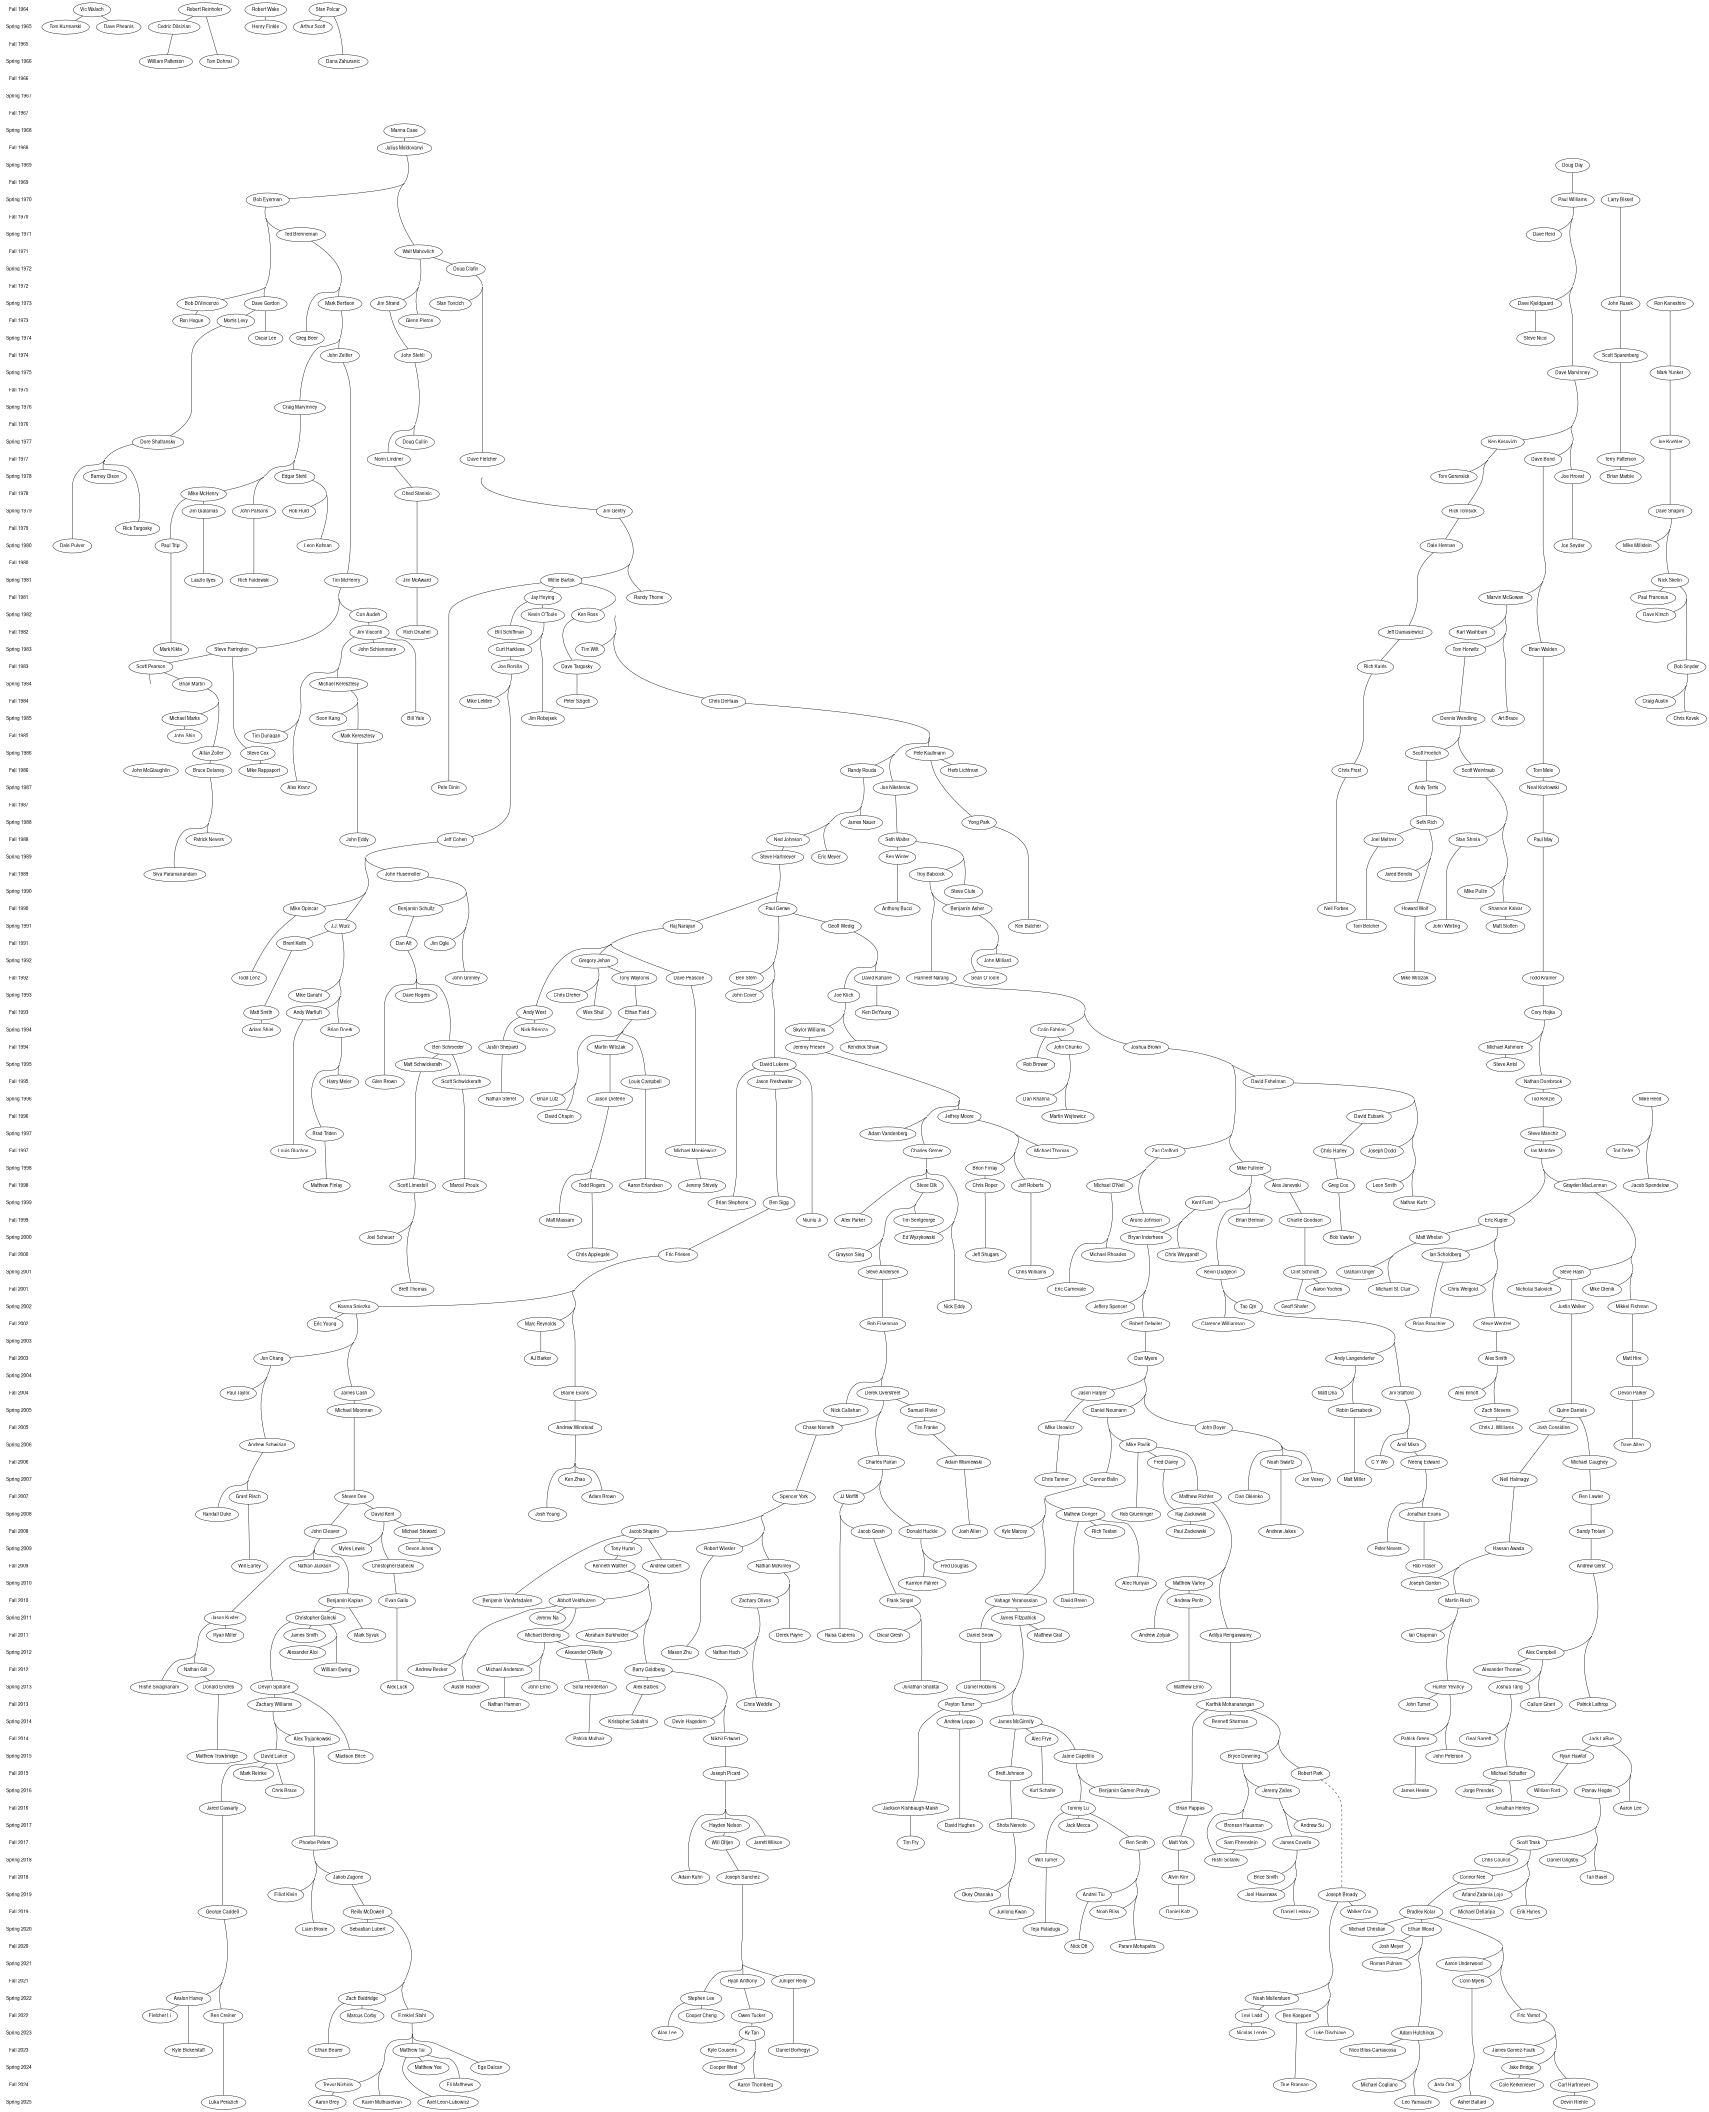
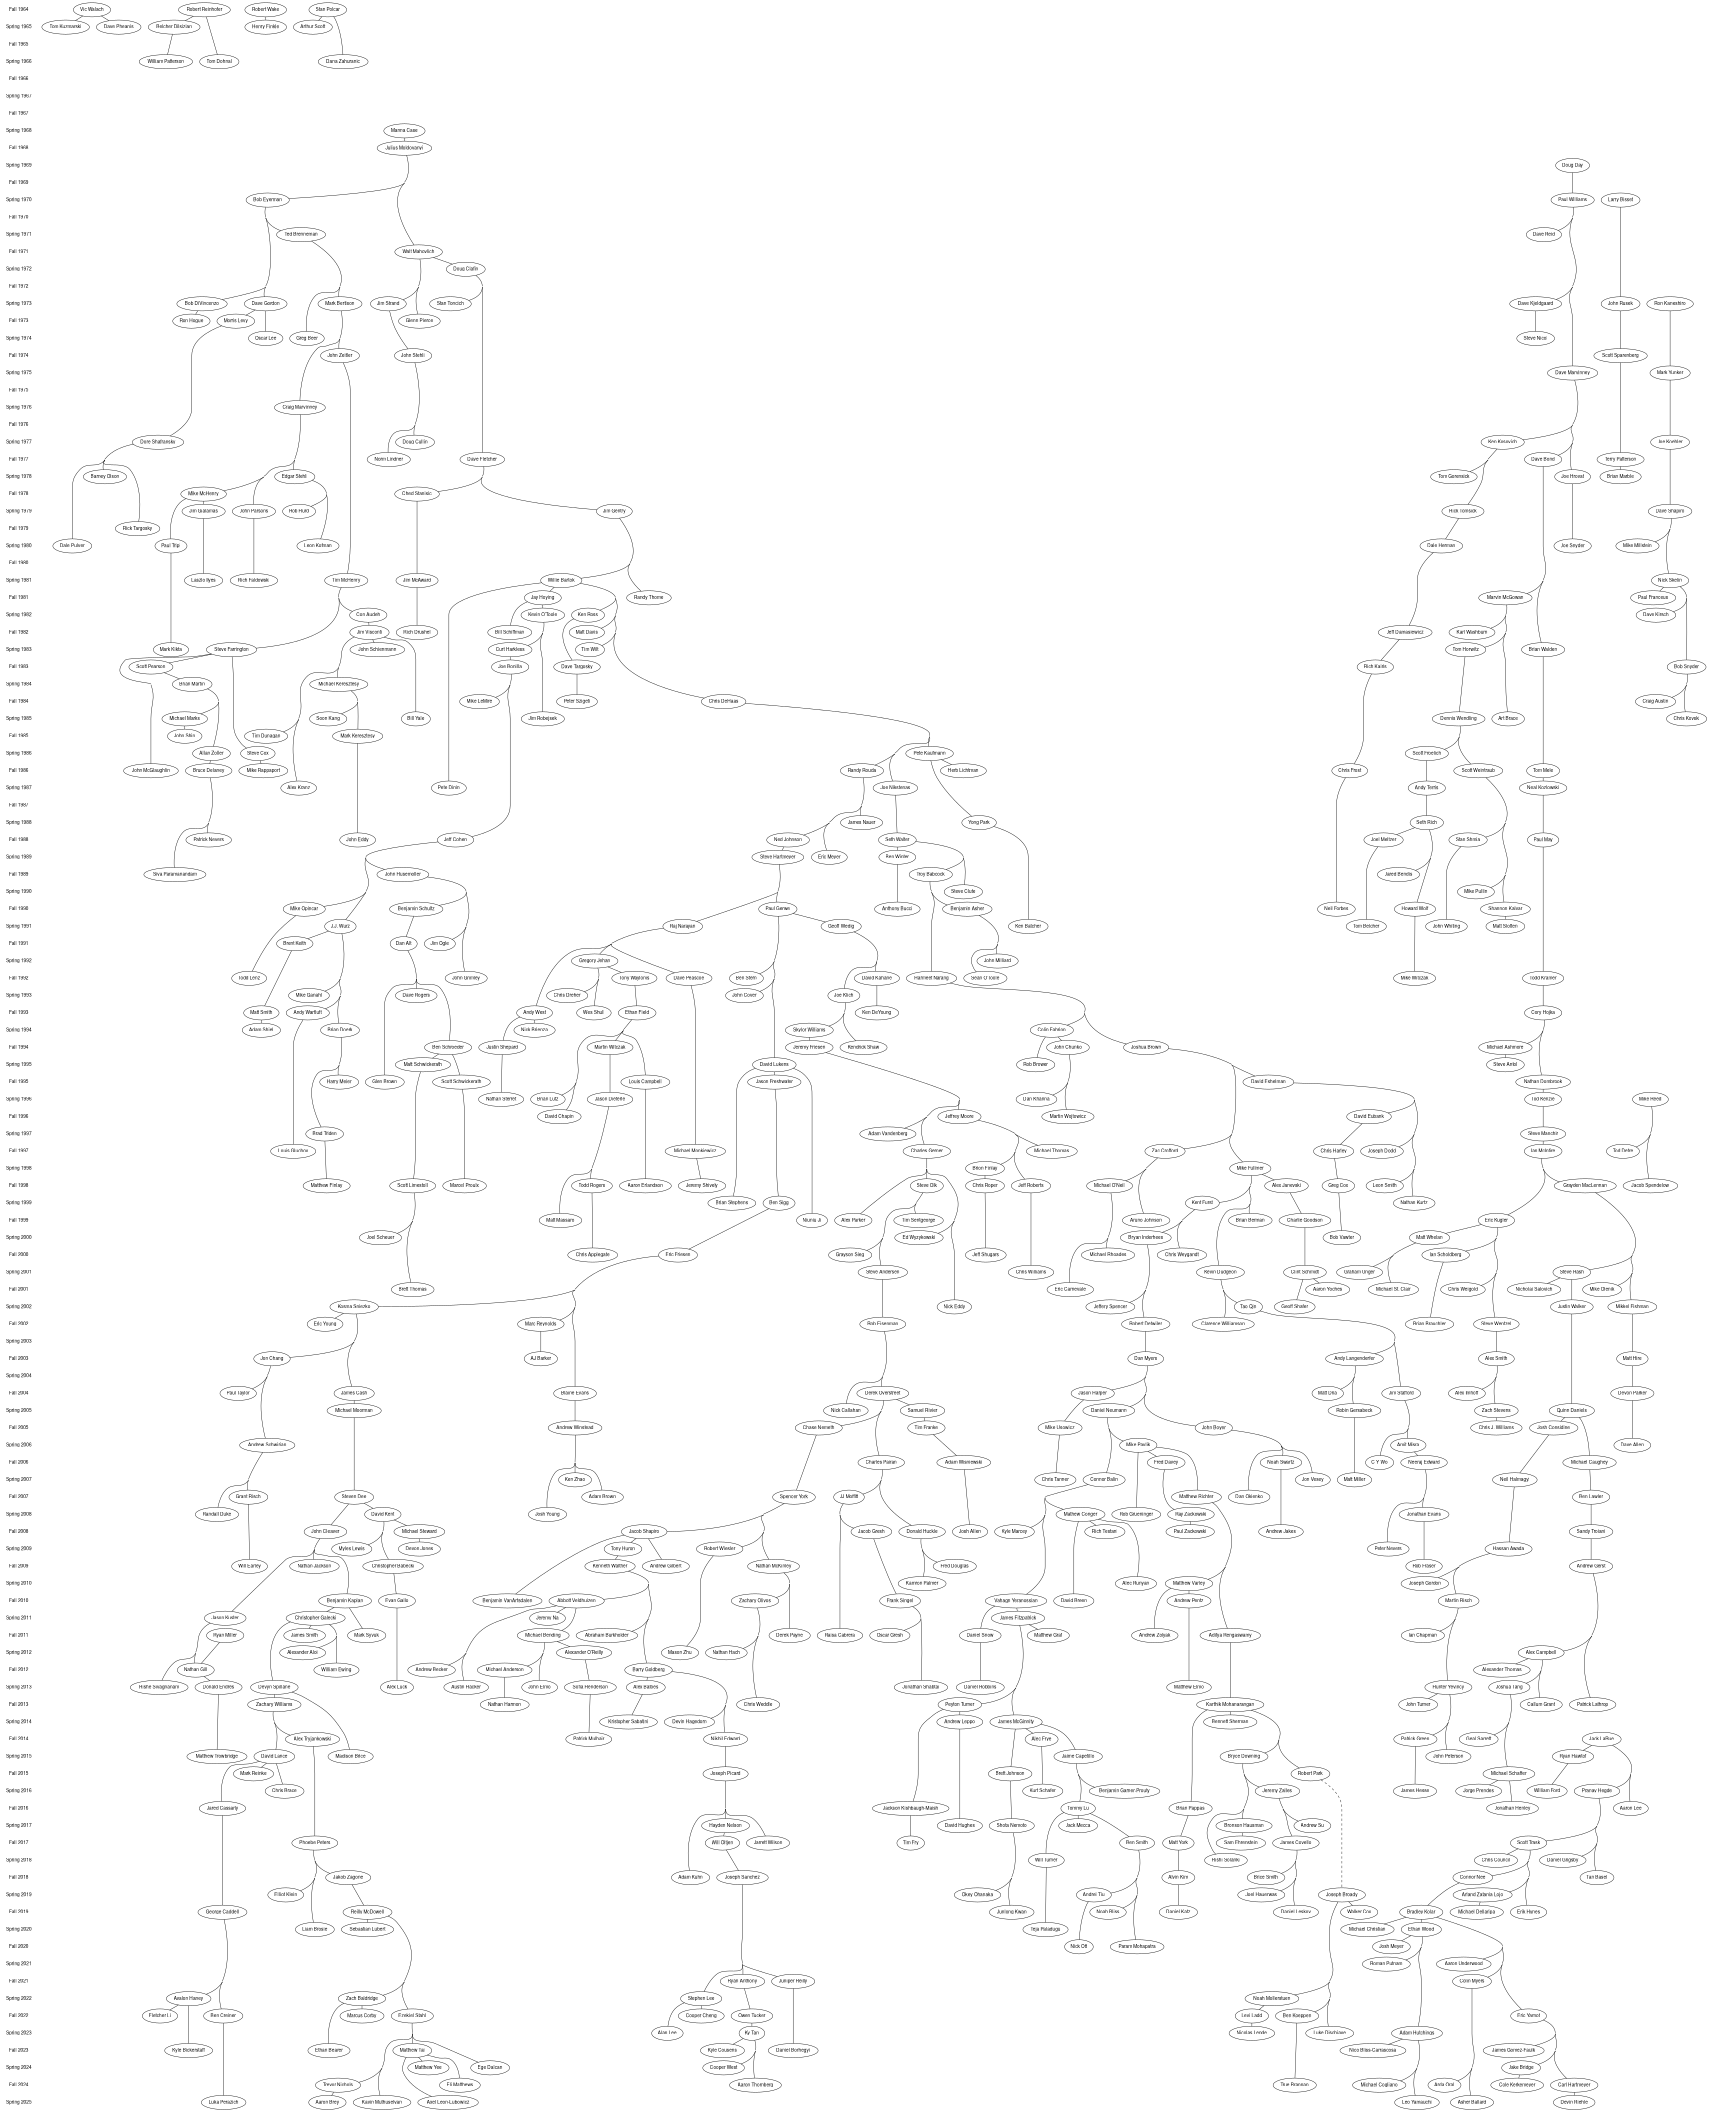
node "Cedric Dilsizian": label "Cedric Dilsizian" -> "Belcher Dilsizian"
edge "Norm Lindner" -- "Ched Stanisic": now "Dave Fletcher" -- "Ched Stanisic"
node "Matt Davis": added
edge "Scott Pearson" -- "John McGlaughlin": now "Steve Farrington" -- "John McGlaughlin"
edge "Jason Kuster" -- "Ryan Miller": now "Nathan Gill" -- "Ryan Miller"
edge "Sam Ehrenstein" -- "Rishi Solanki": now "Sam Ehrenstein" -- "Bronson Hausman"
